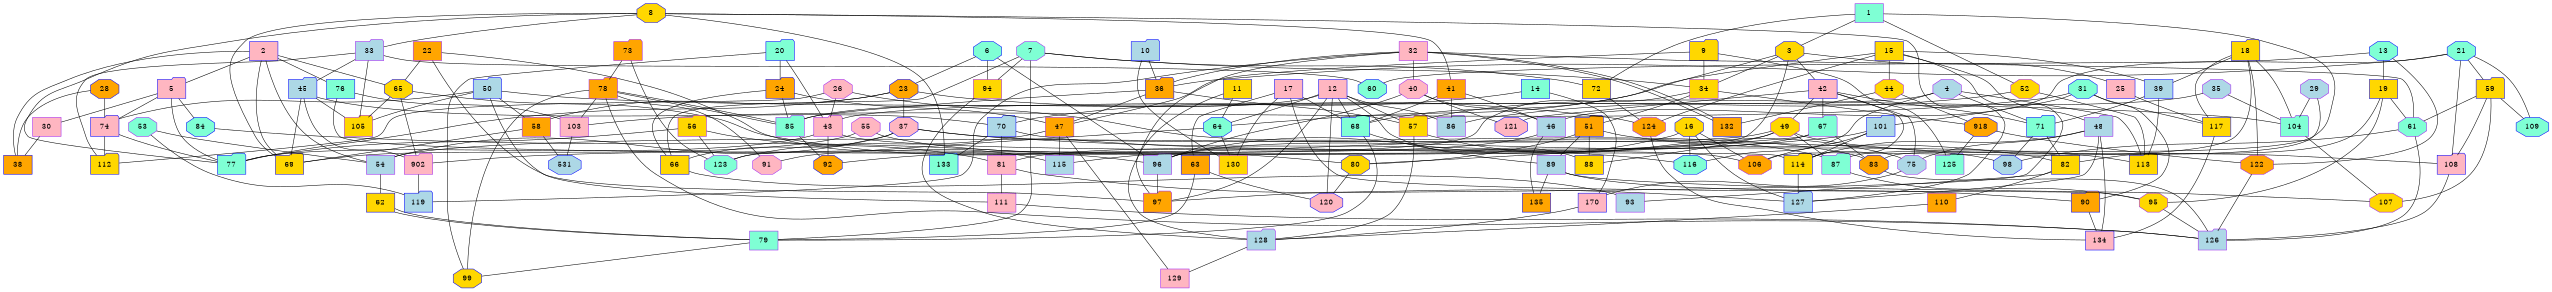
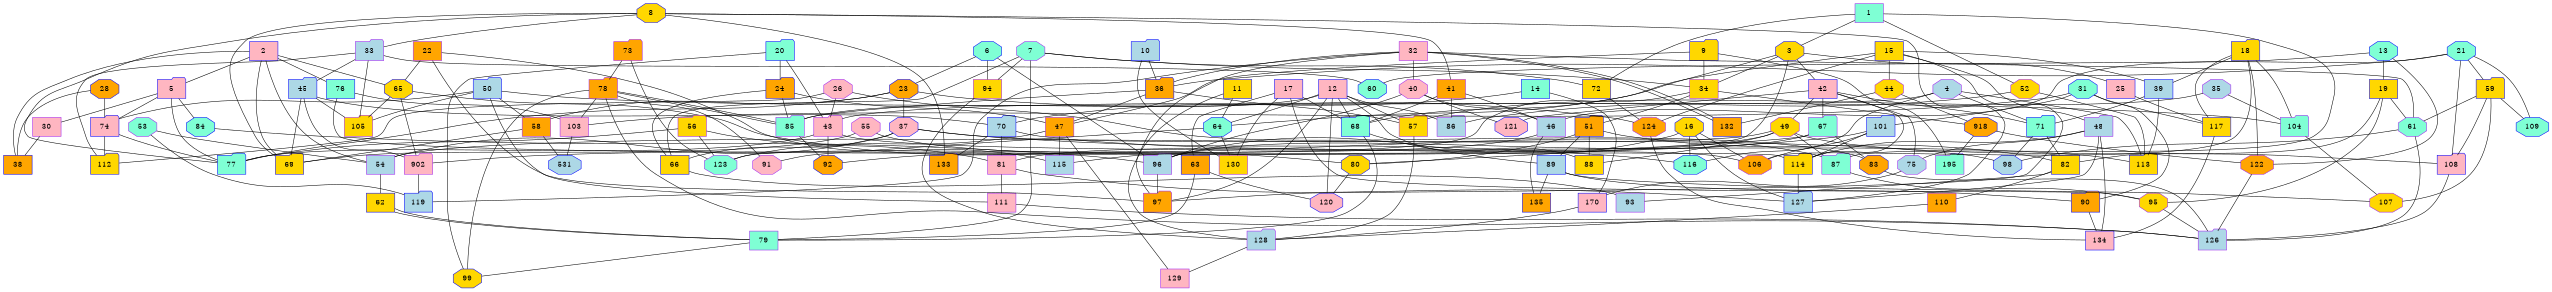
node "29": removed
edge "57" -- "75": removed
node "133": fillcolor aquamarine -> orange
node "89": color purple -> blue
node "125": label "125" -> "195"
